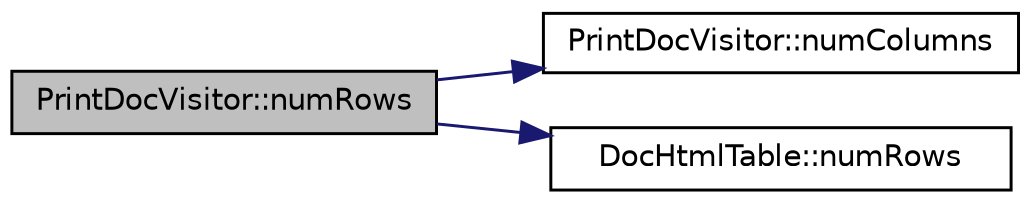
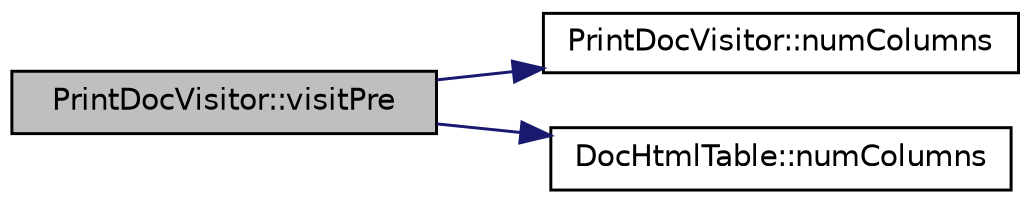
node "PrintDocVisitor::numRows": label "PrintDocVisitor::numRows" -> "PrintDocVisitor::visitPre"
node "DocHtmlTable::numRows": label "DocHtmlTable::numRows" -> "DocHtmlTable::numColumns"
